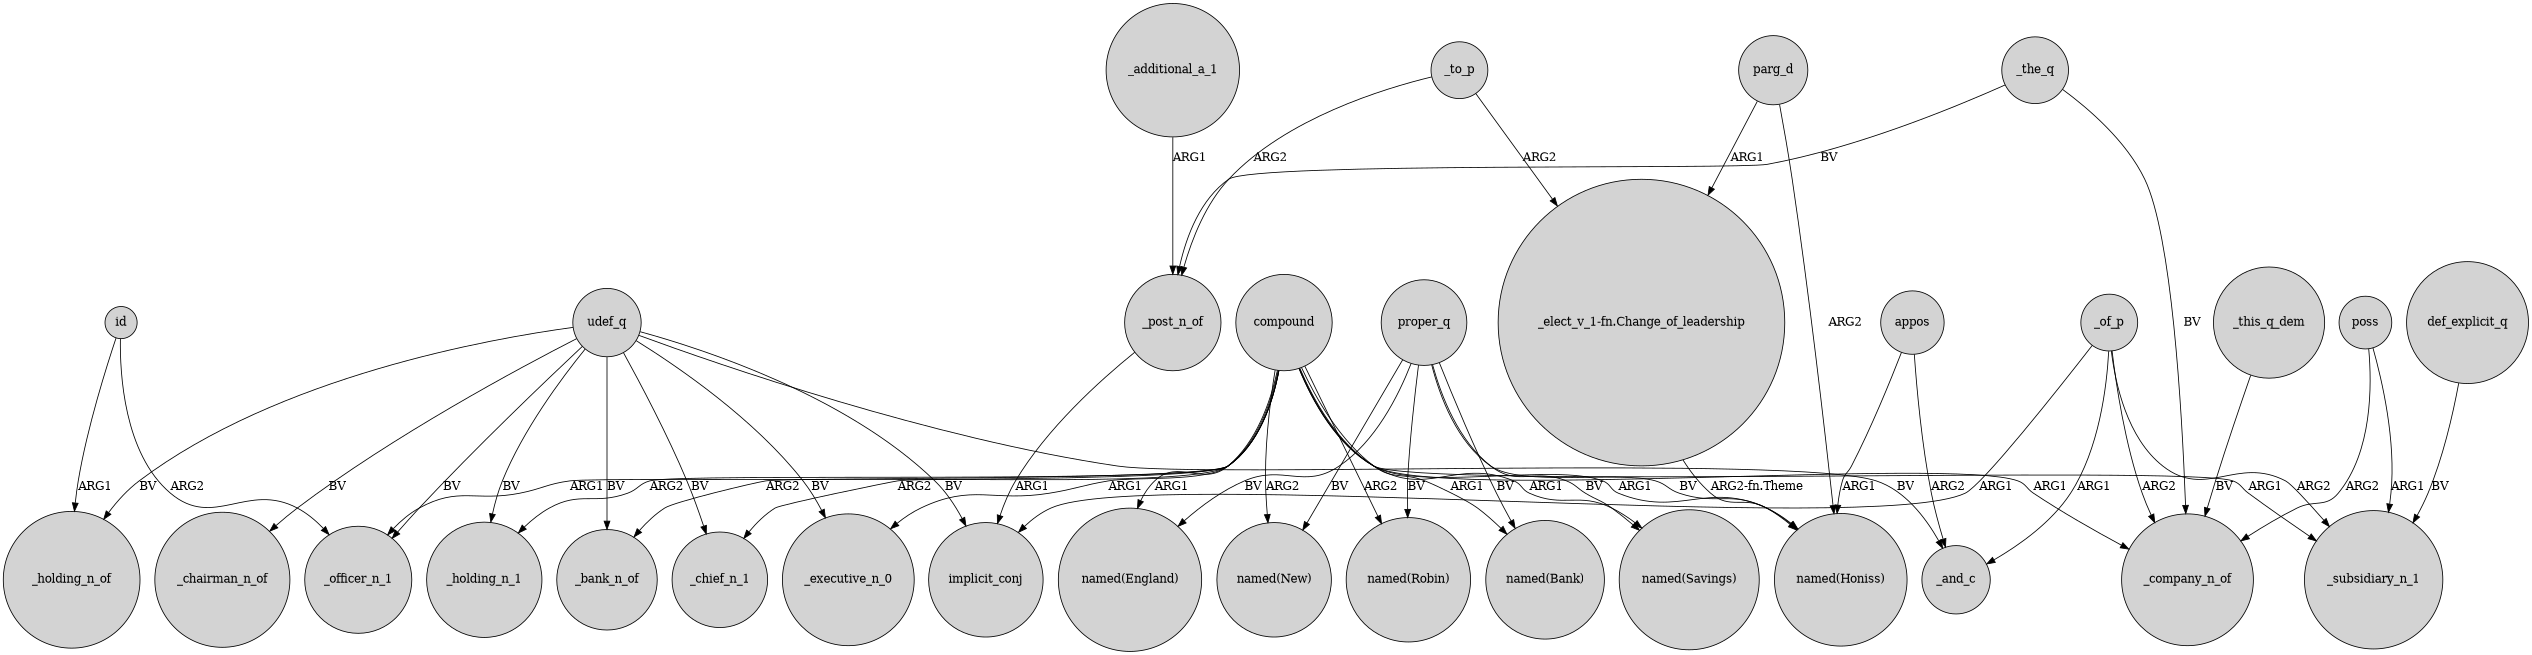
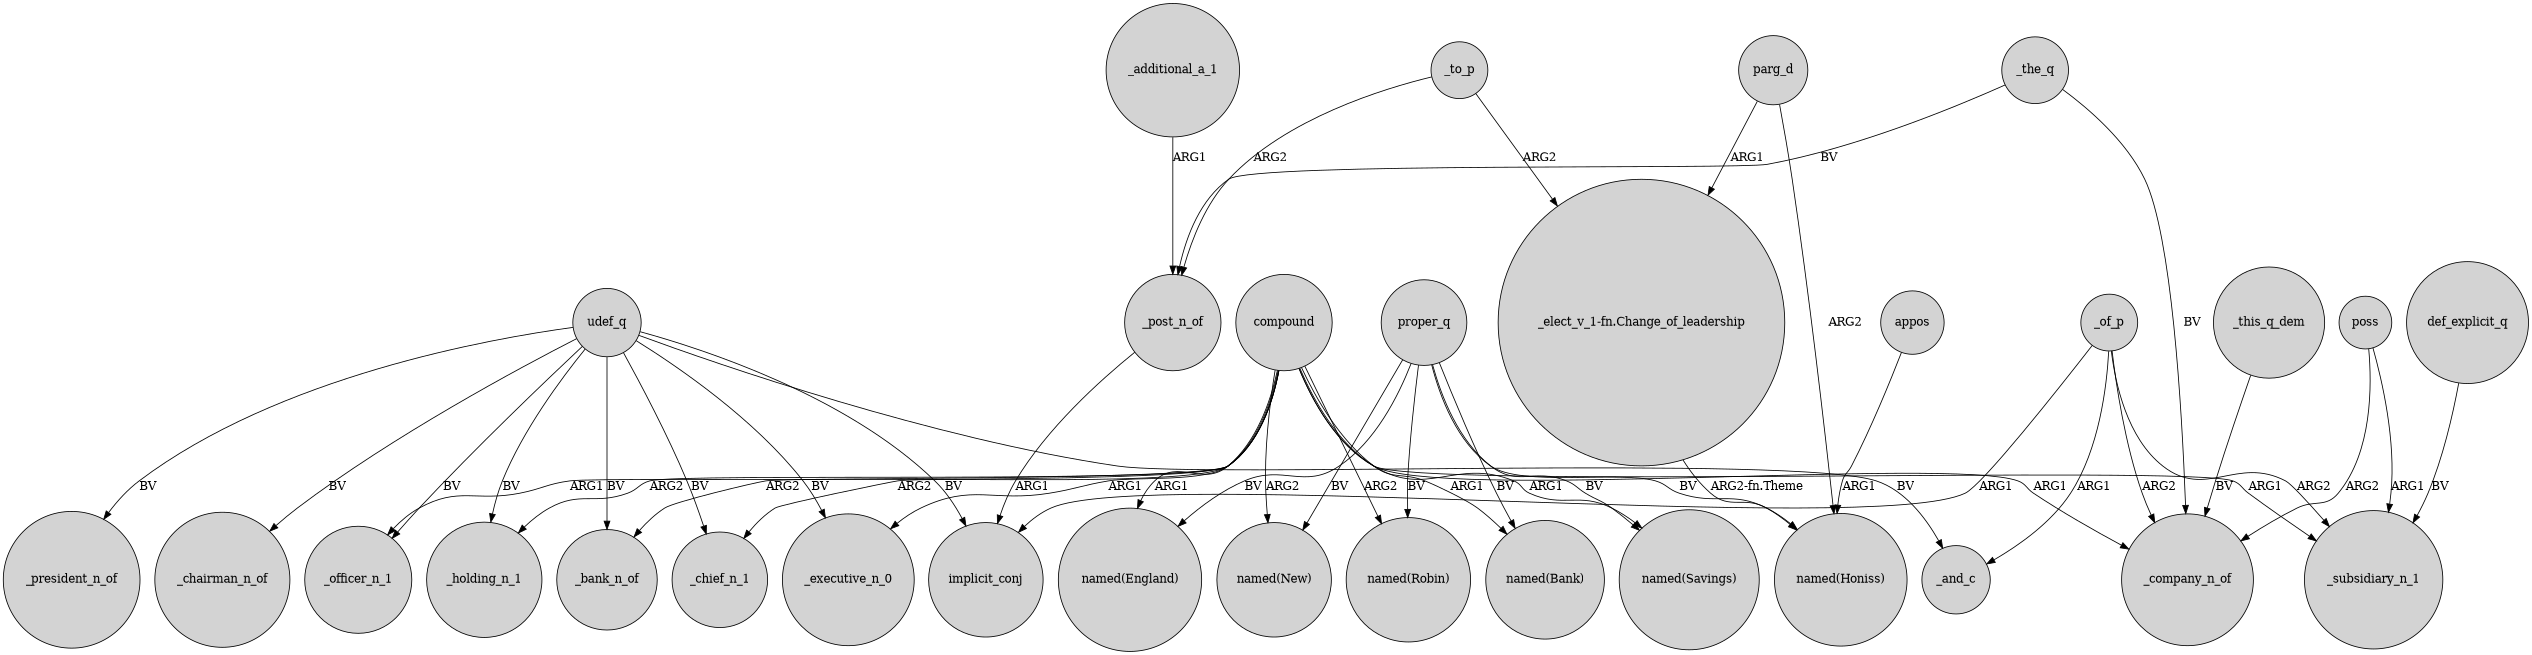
node "id": removed
edge "appos" -> "_and_c": removed, label "ARG2"
edge "compound" -> "named(Honiss)": removed, label "ARG1"
node "_holding_n_of": label "_holding_n_of" -> "_president_n_of"
